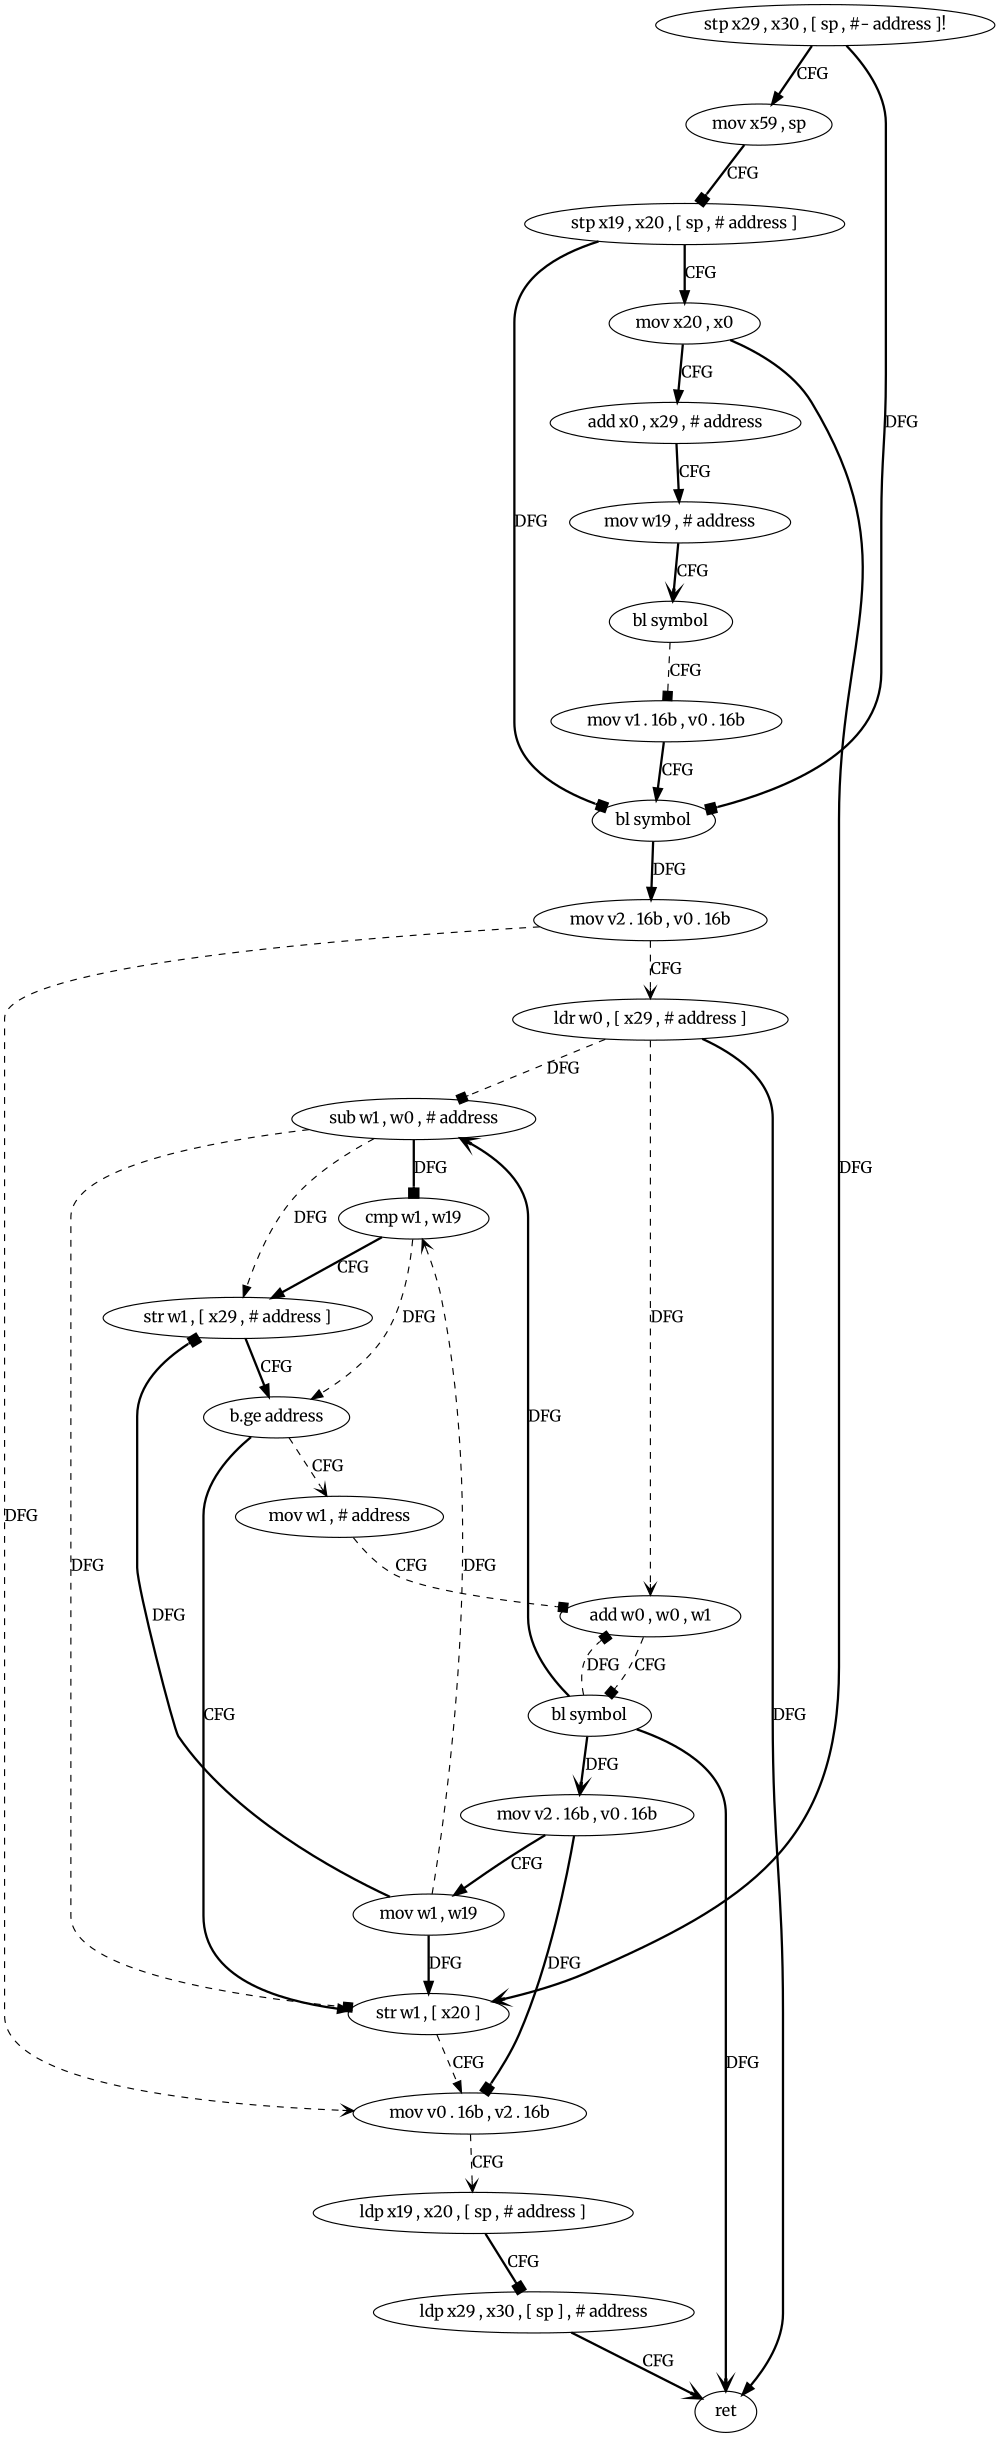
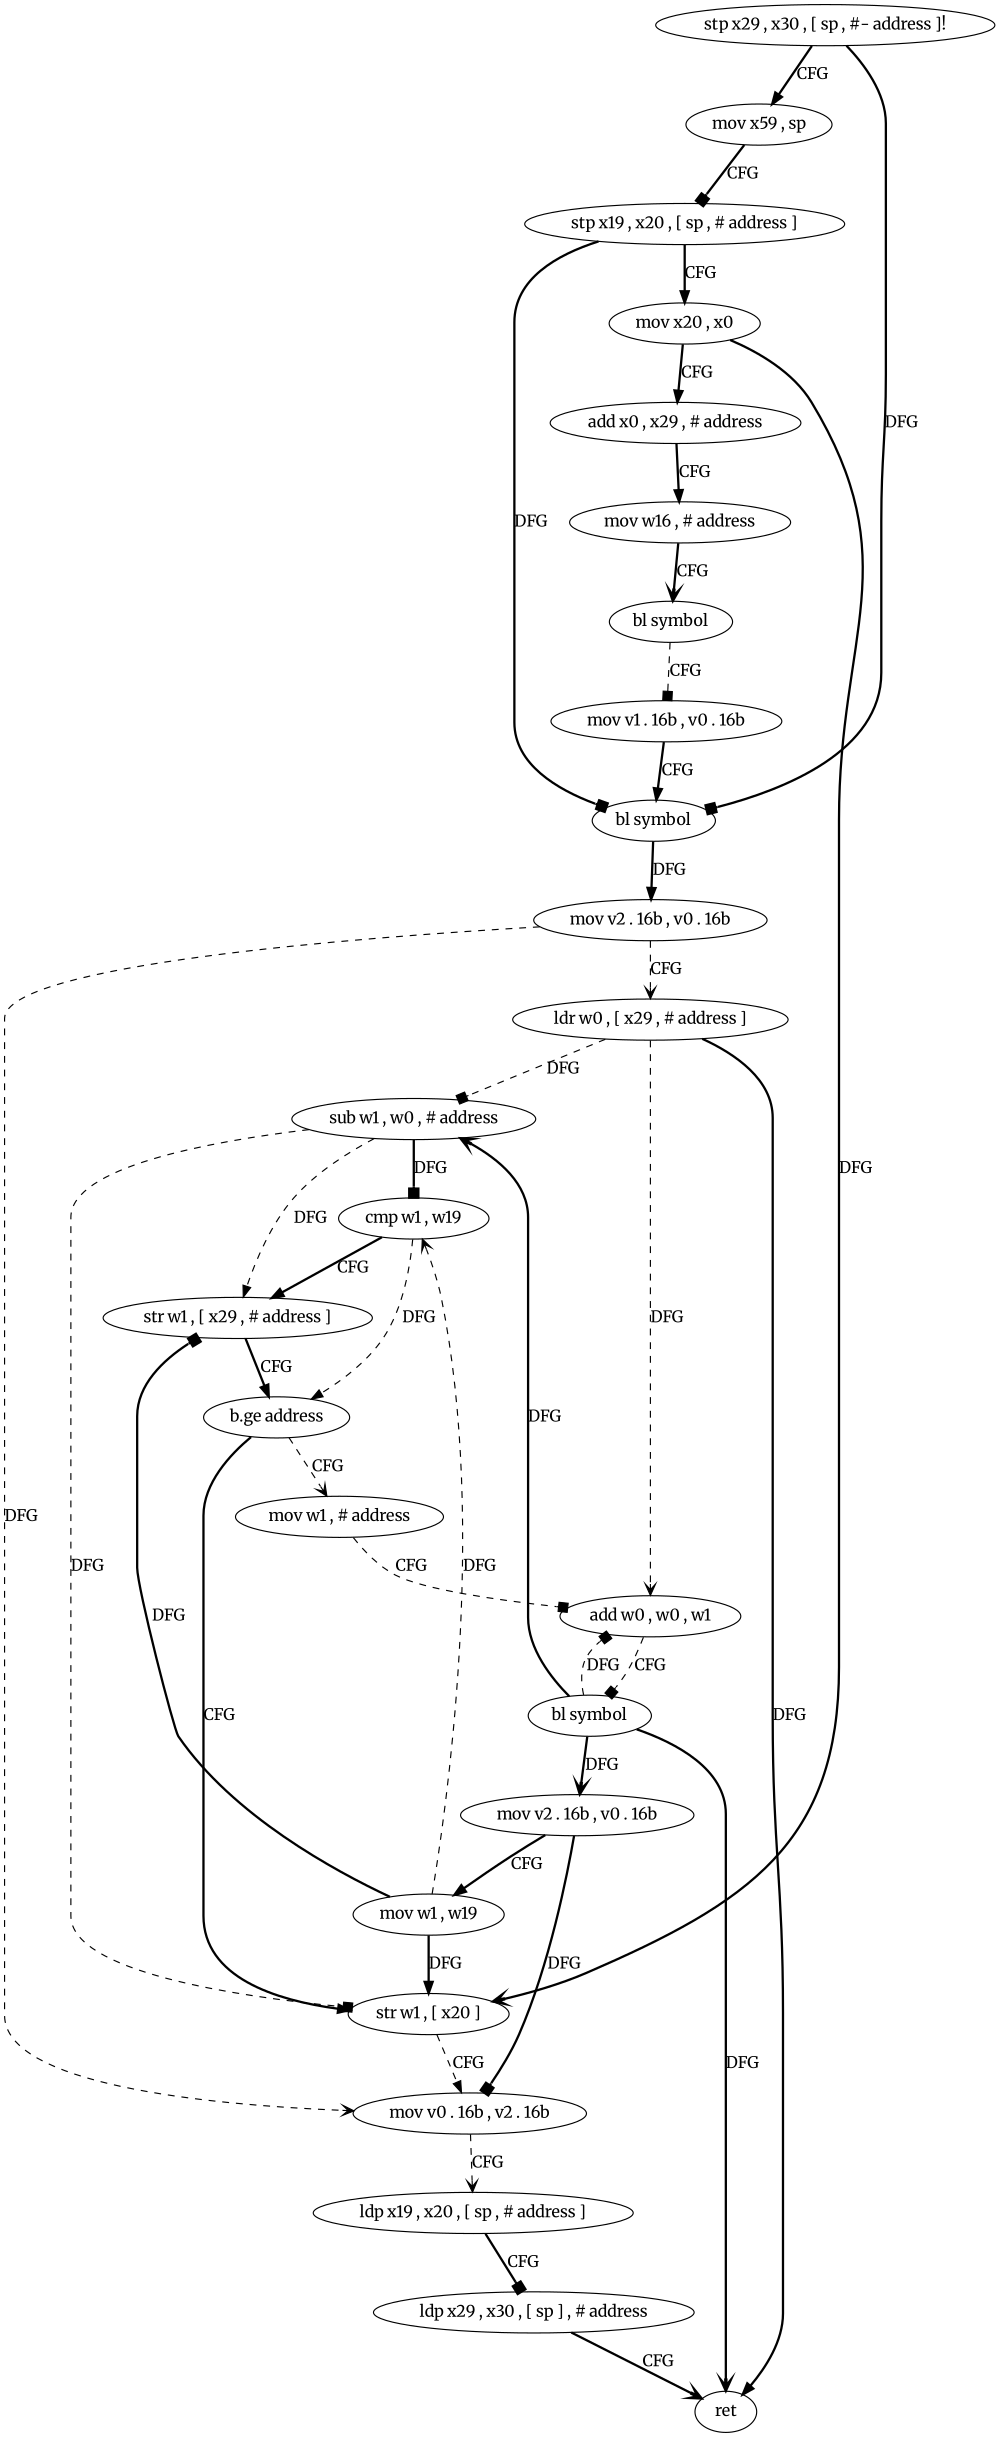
node "mov w19 , # address": label "mov w19 , # address" -> "mov w16 , # address"
